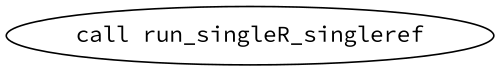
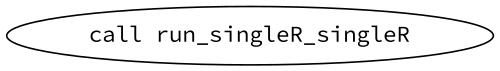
node "call run_singleR_singleref": label "call run_singleR_singleref" -> "call run_singleR_singleR"
